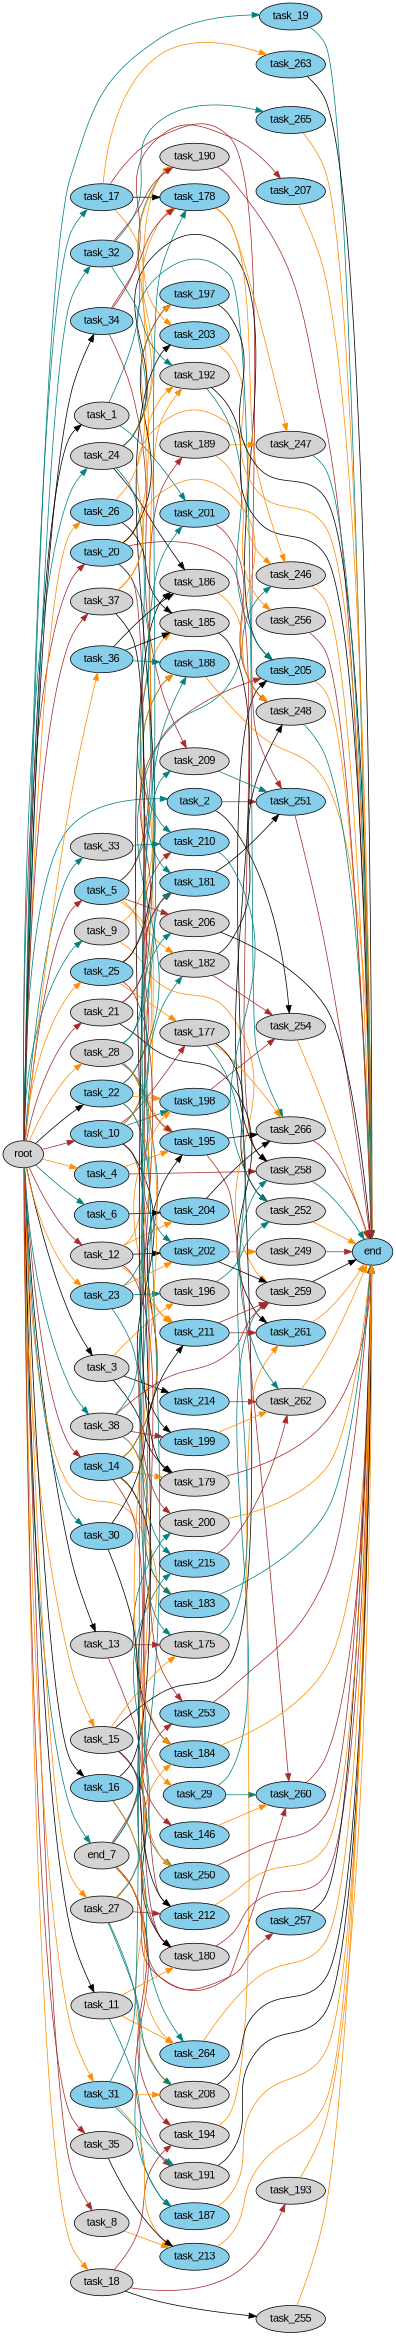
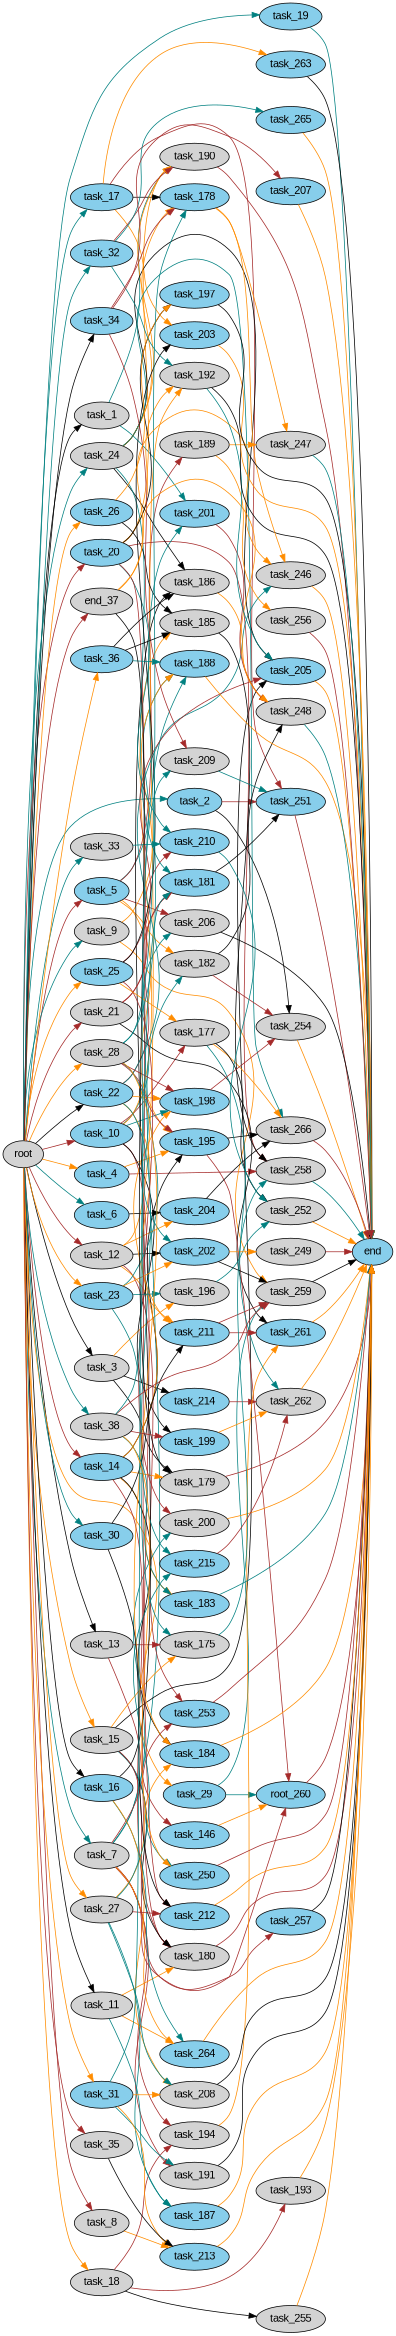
node "task_37": label "task_37" -> "end_37"
edge "task_28" -> "task_198": added
node "task_260": label "task_260" -> "root_260"
node "end_7": label "end_7" -> "task_7"
